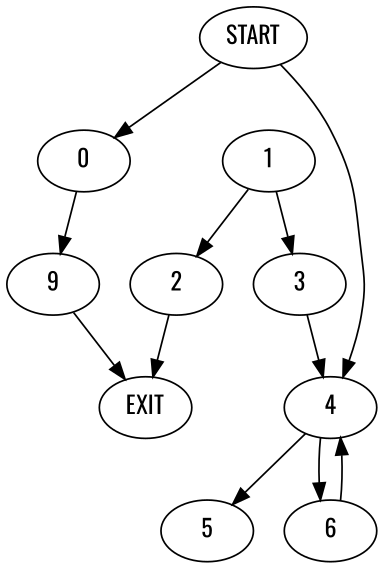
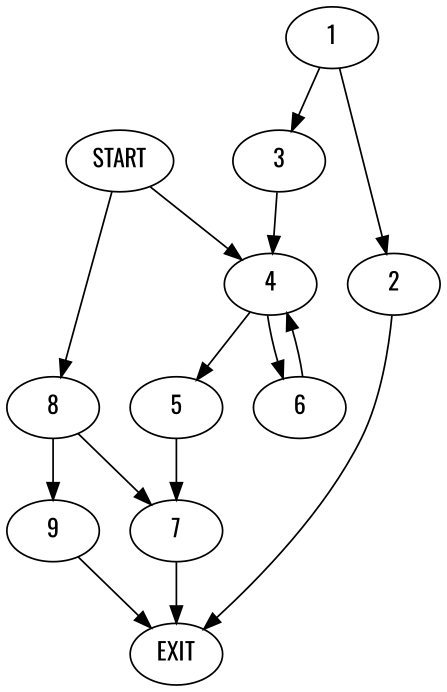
node "0": label "0" -> "8"
node "7": added
